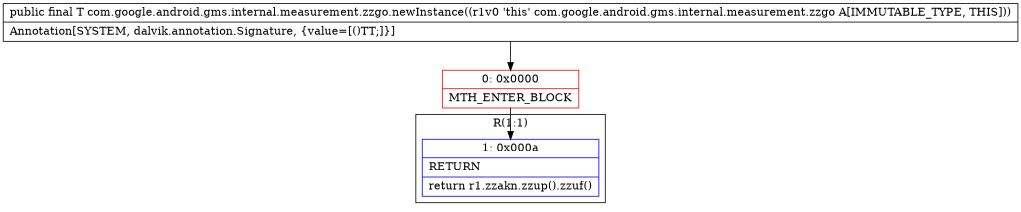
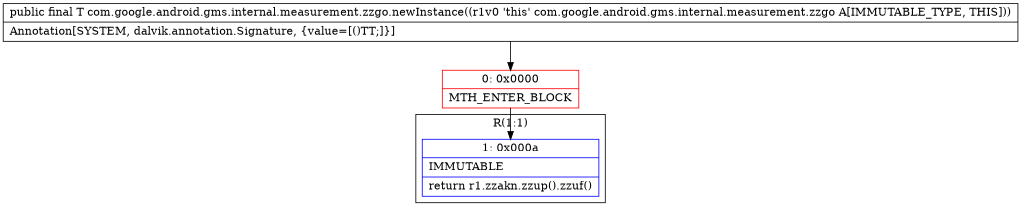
node "1: 0x000a": text "RETURN" -> "IMMUTABLE"
